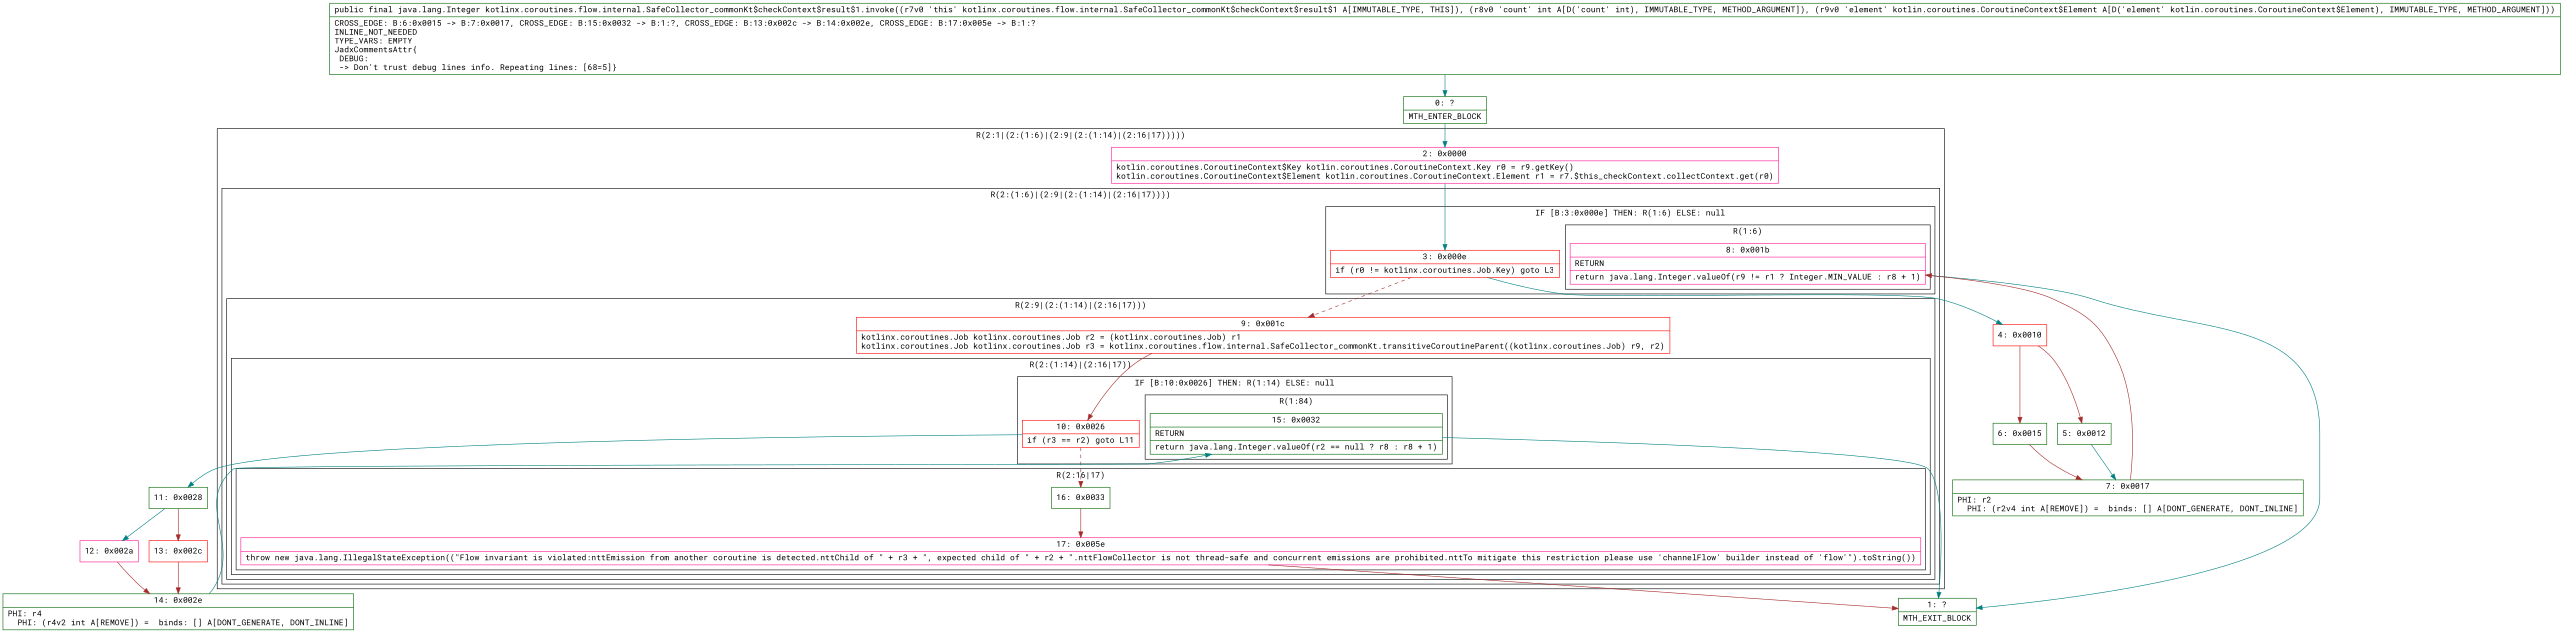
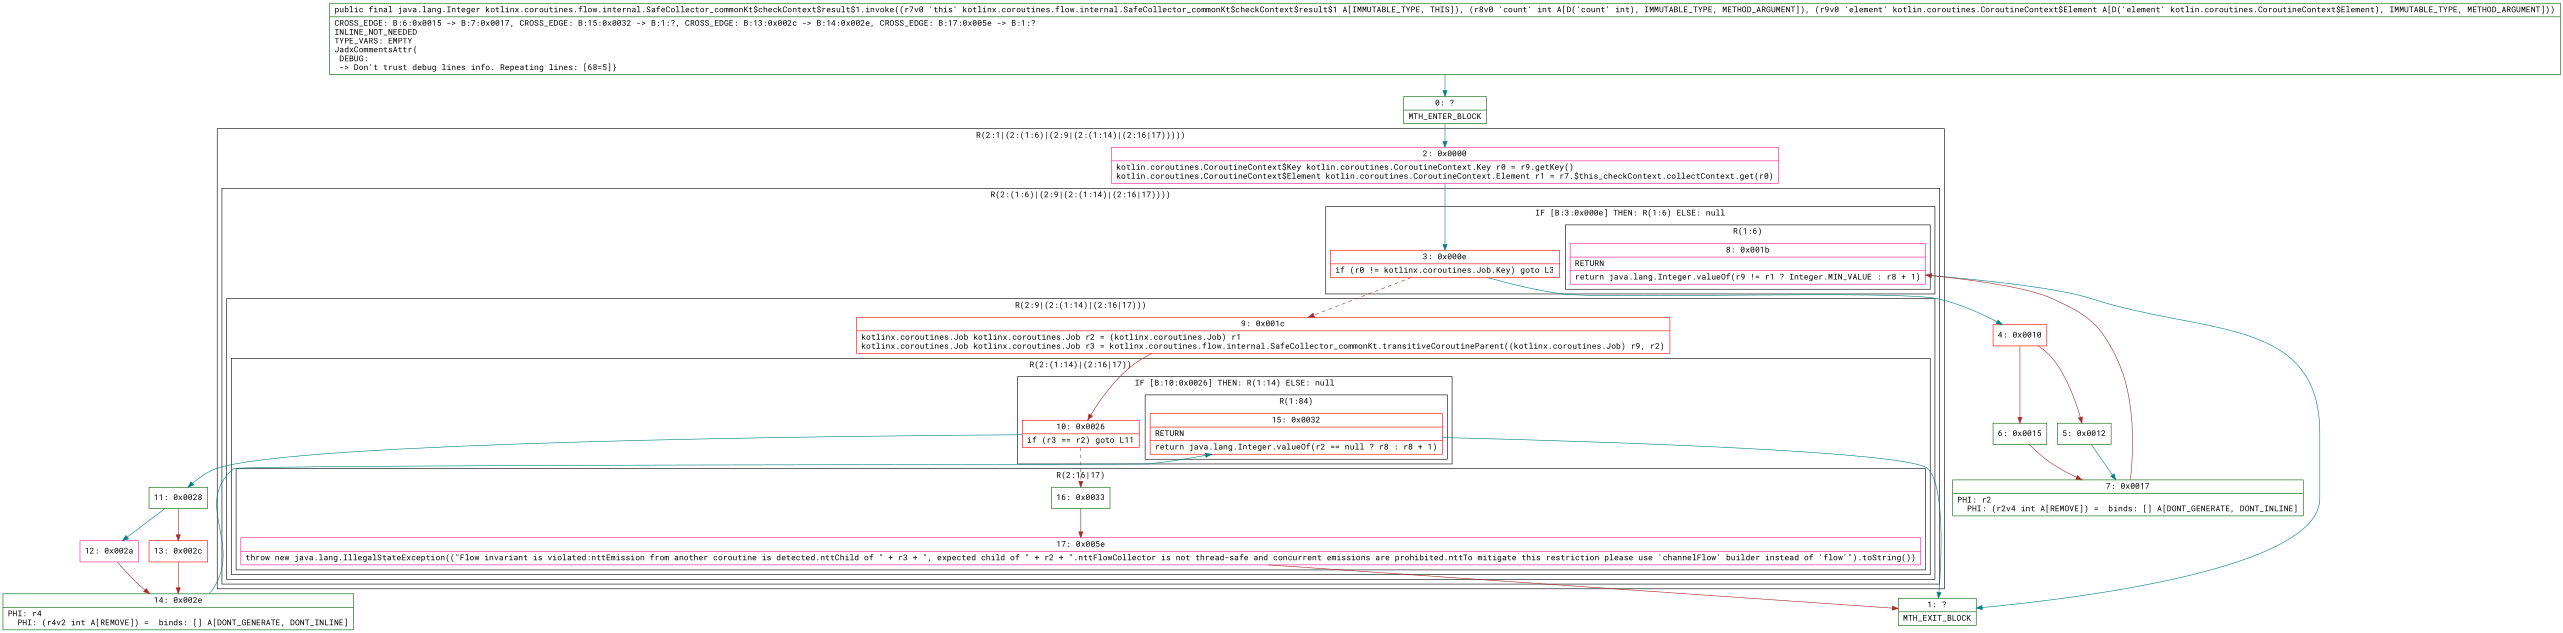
node "15: 0x0032": color darkgreen -> red
